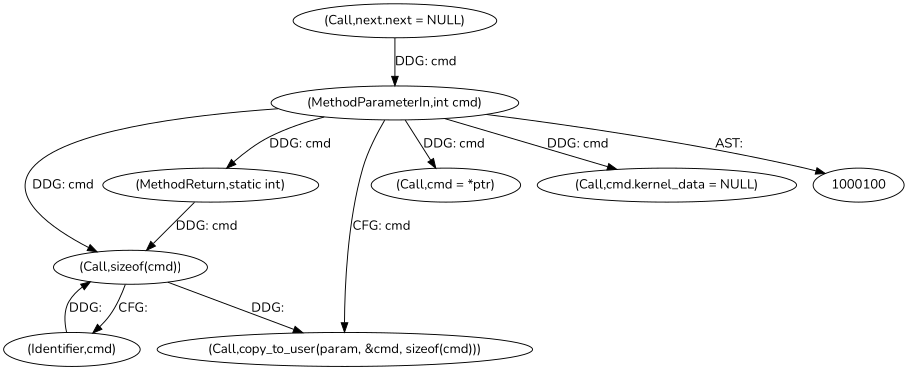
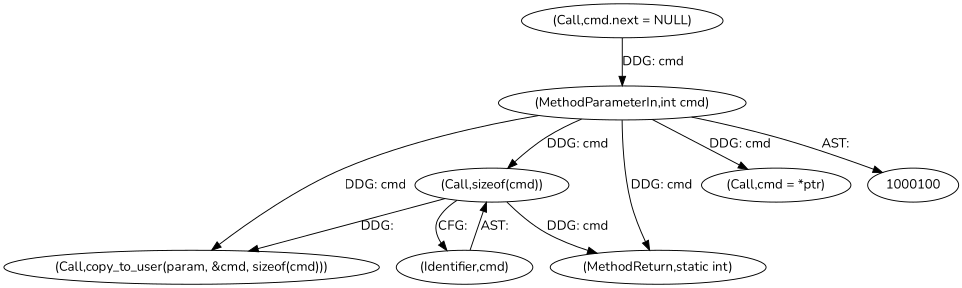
node "(Call,next.next = NULL)": label "(Call,next.next = NULL)" -> "(Call,cmd.next = NULL)"
node "(Call,cmd.kernel_data = NULL)": removed
edge "(MethodReturn,static int)" -> "(Call,sizeof(cmd))": reversed
edge "(MethodParameterIn,int cmd)" -> "(Call,copy_to_user(param, &cmd, sizeof(cmd)))": label "CFG: cmd" -> "DDG: cmd"
edge "(Identifier,cmd)" -> "(Call,sizeof(cmd))": label "DDG: " -> "AST: "
